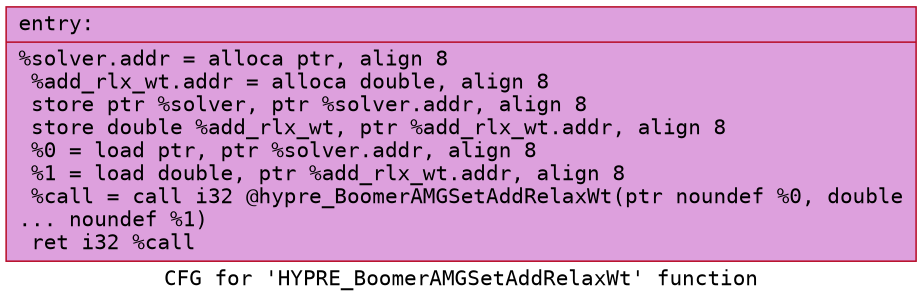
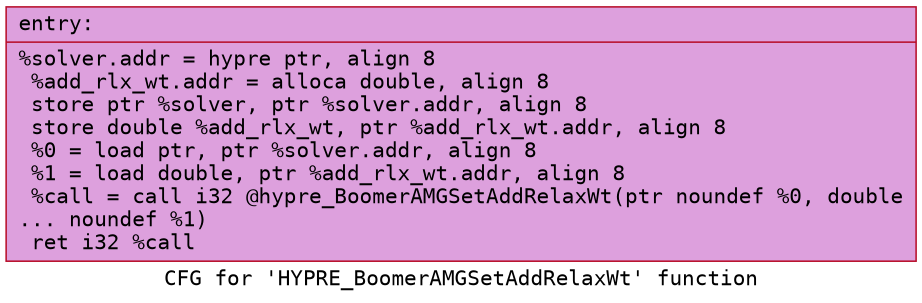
node "entry:": text "%solver.addr = alloca ptr, align 8" -> "%solver.addr = hypre ptr, align 8"
